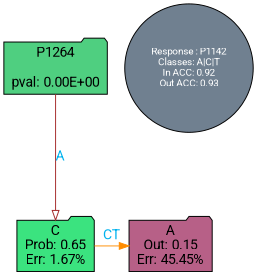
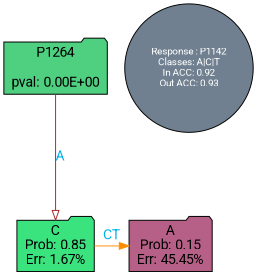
node "C Prob: 0.65 Err: 1.67%": label "C Prob: 0.65 Err: 1.67%" -> "C Prob: 0.85 Err: 1.67%"
node "A Out: 0.15 Err: 45.45%": label "A Out: 0.15 Err: 45.45%" -> "A Prob: 0.15 Err: 45.45%"
